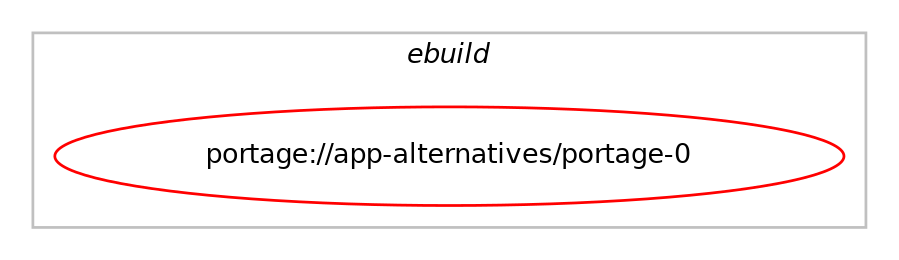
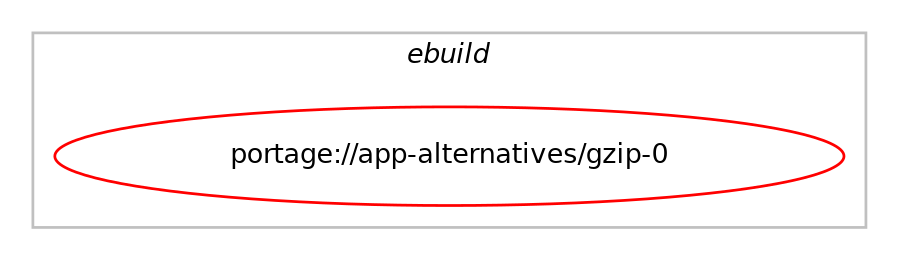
node "portage://app-alternatives/portage-0": label "portage://app-alternatives/portage-0" -> "portage://app-alternatives/gzip-0"
